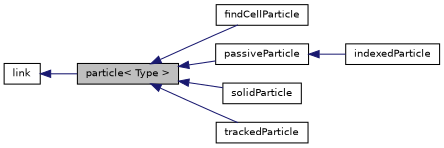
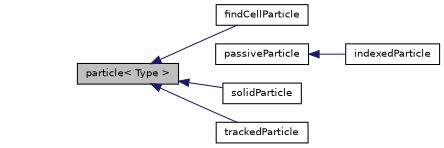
edge "passiveParticle" -> "particle< Type >": removed
node "link": removed
